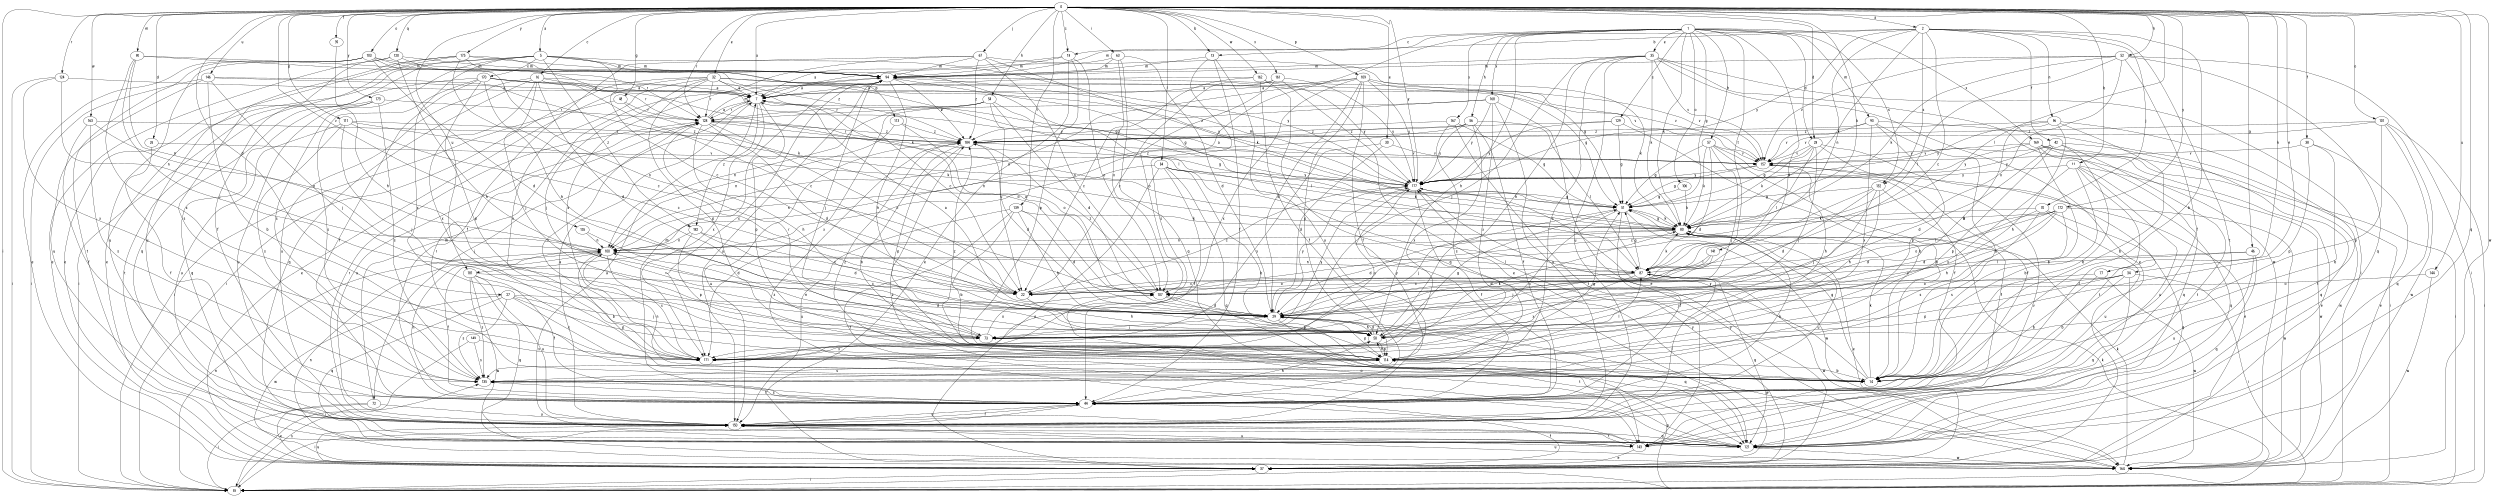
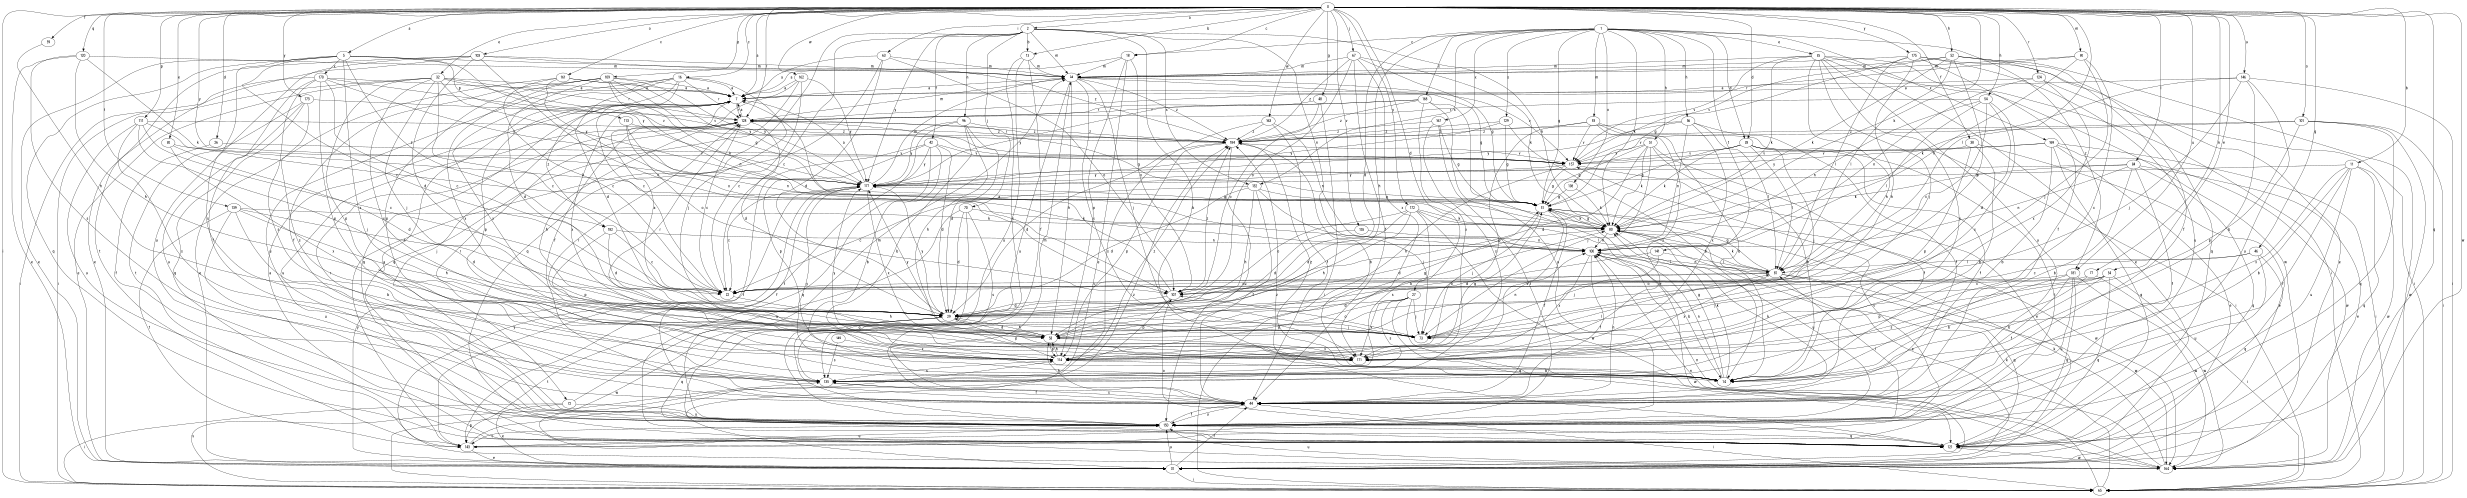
node "144": removed
edge "149" -> "65": removed, label "i"
